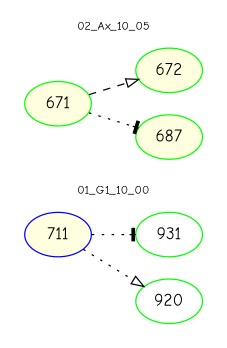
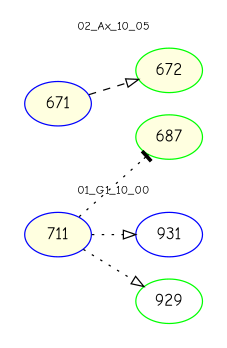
node "671": color green -> blue
edge "671" -> "687": now "711" -> "687"
edge "711" -> "931": arrowhead tee -> onormal
node "931": color green -> blue
node "920": label "920" -> "929"
